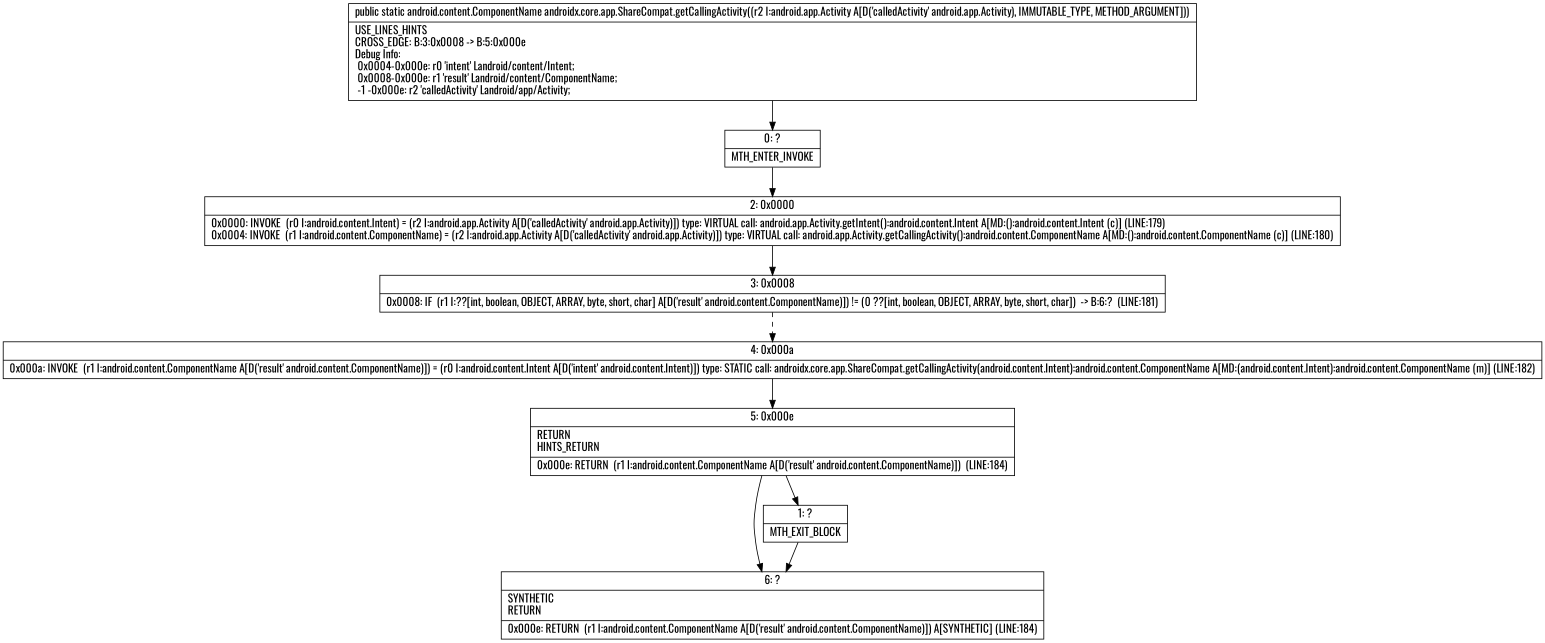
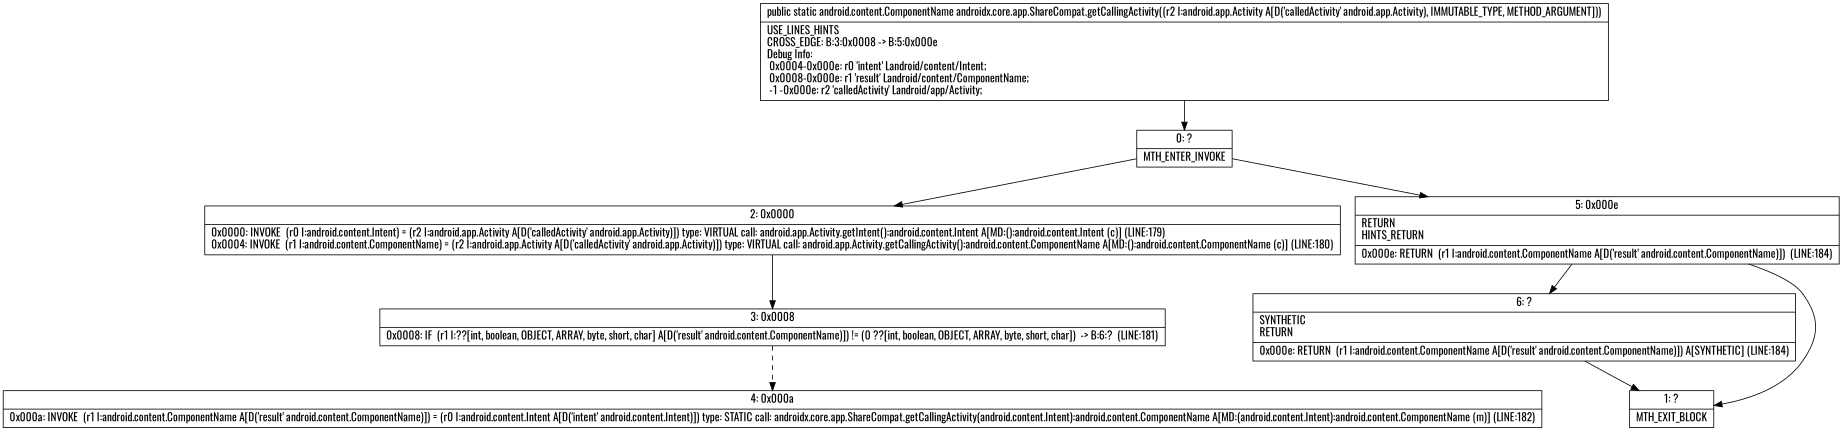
edge "4: 0x000a" -> "5: 0x000e": now "0: ?" -> "5: 0x000e"
edge "1: ?" -> "6: ?": reversed
